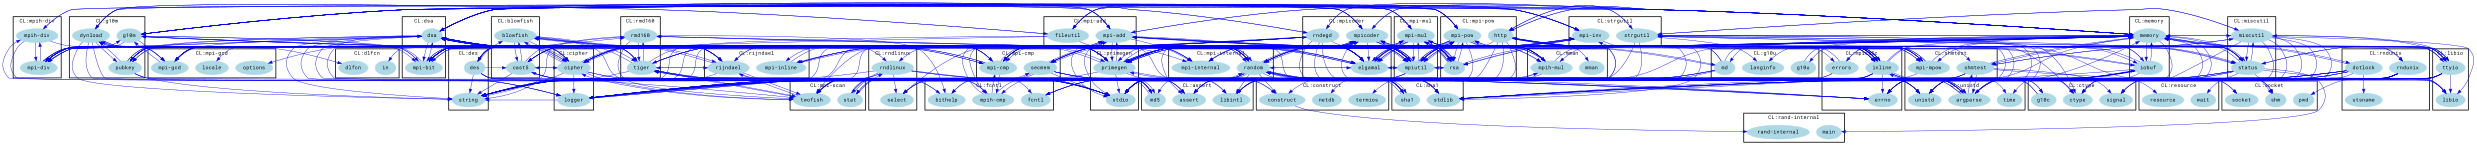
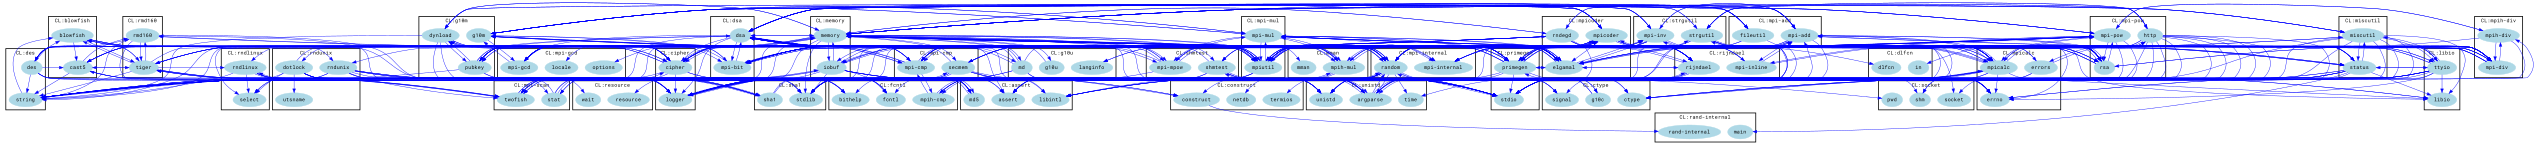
edge "cast5" -> "blowfish": now "string" -> "blowfish"
node "inline": label "inline" -> "mpicalc"
